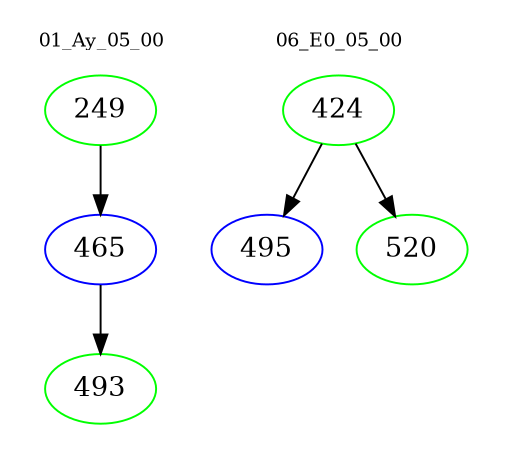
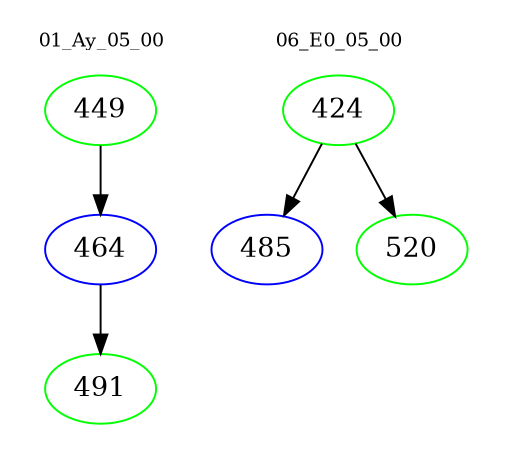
node "249": label "249" -> "449"
node "465": label "465" -> "464"
node "495": label "495" -> "485"
node "493": label "493" -> "491"
